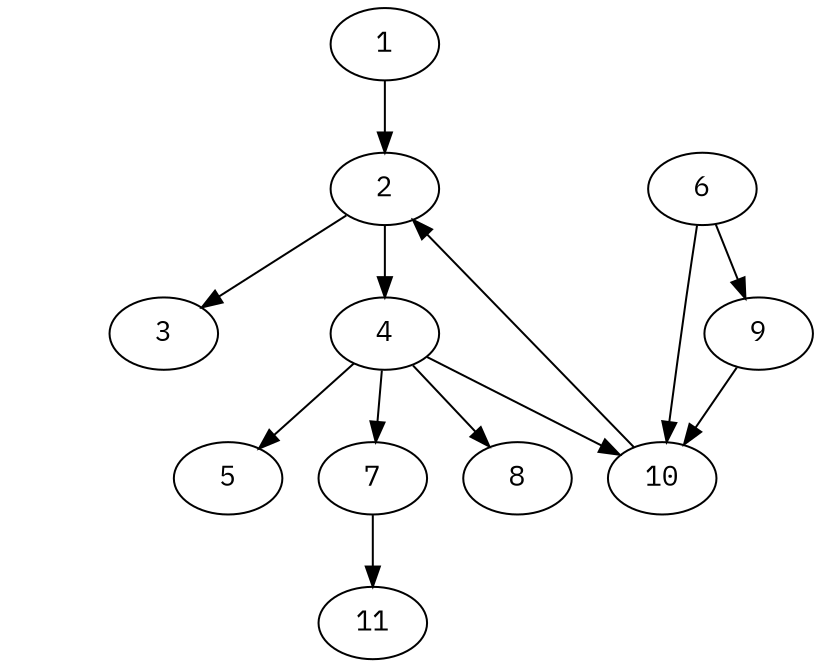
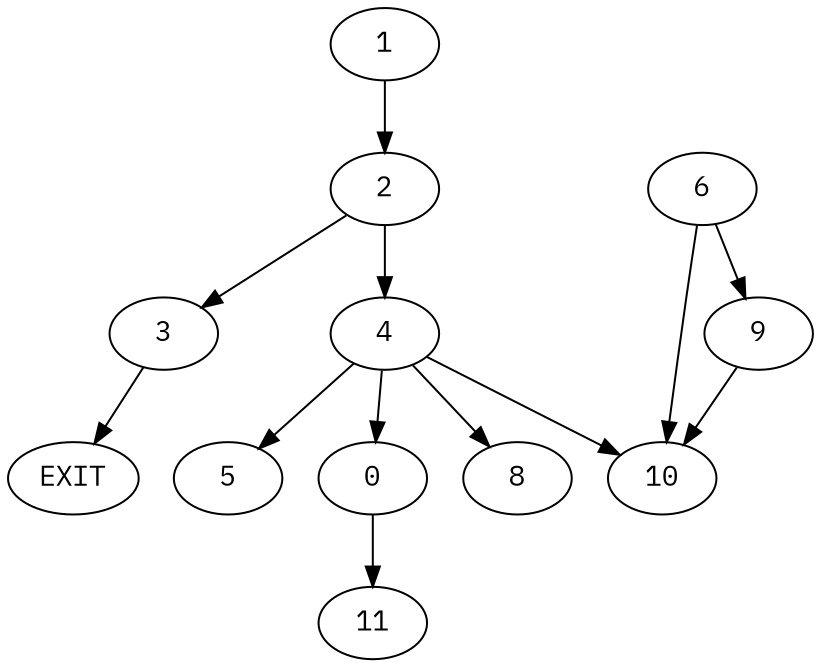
edge "10" -> "2": removed
node "EXIT": added
node "7": label "7" -> "0"
